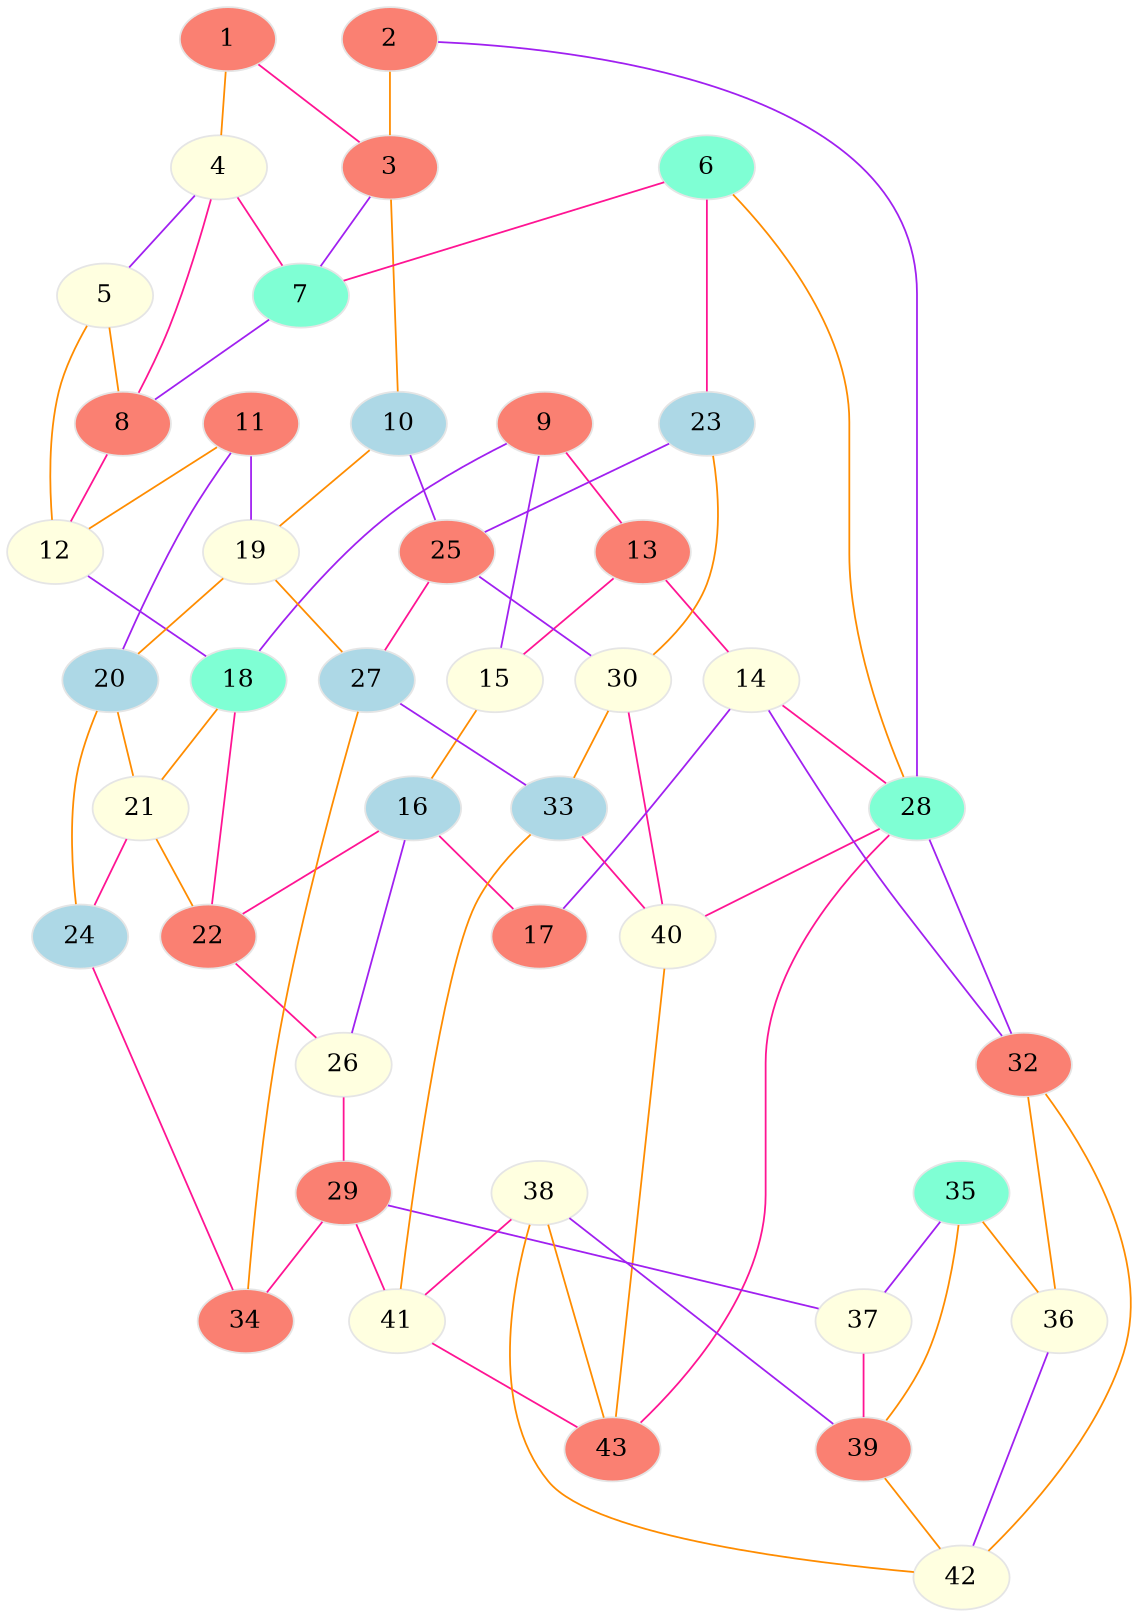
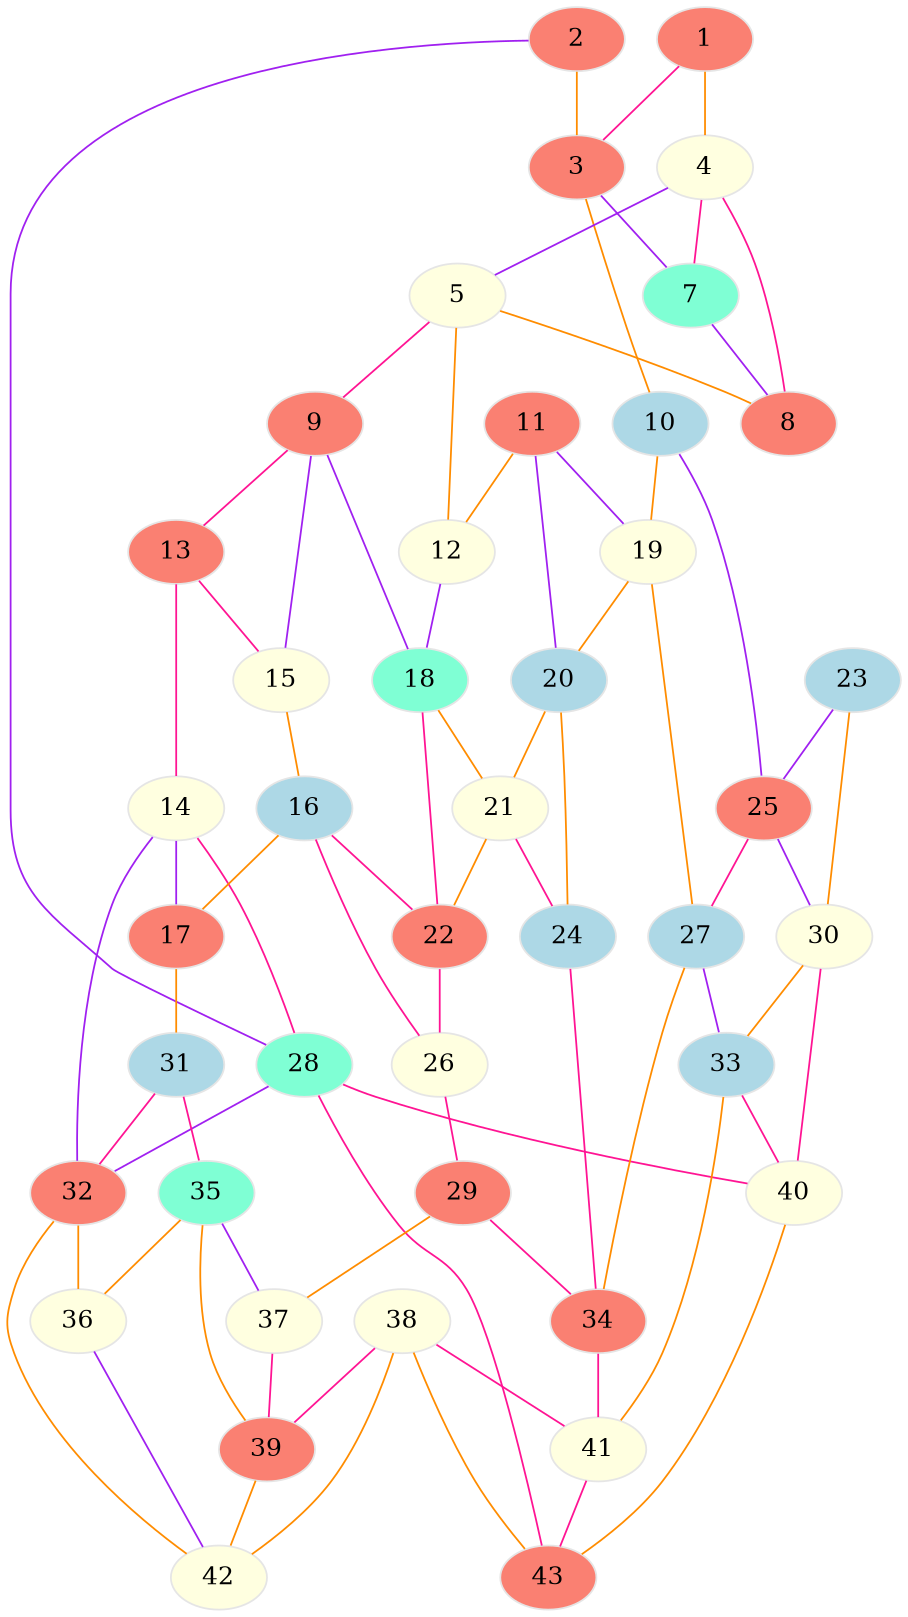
node "6": removed
edge "5" -- "9": added
edge "8" -- "12": removed
edge "16" -- "17": color deeppink -> darkorange
edge "16" -- "26": color purple -> deeppink
node "31": added
edge "29" -- "37": color purple -> darkorange
edge "29" -- "41": now "34" -- "41"
edge "38" -- "39": color purple -> deeppink
